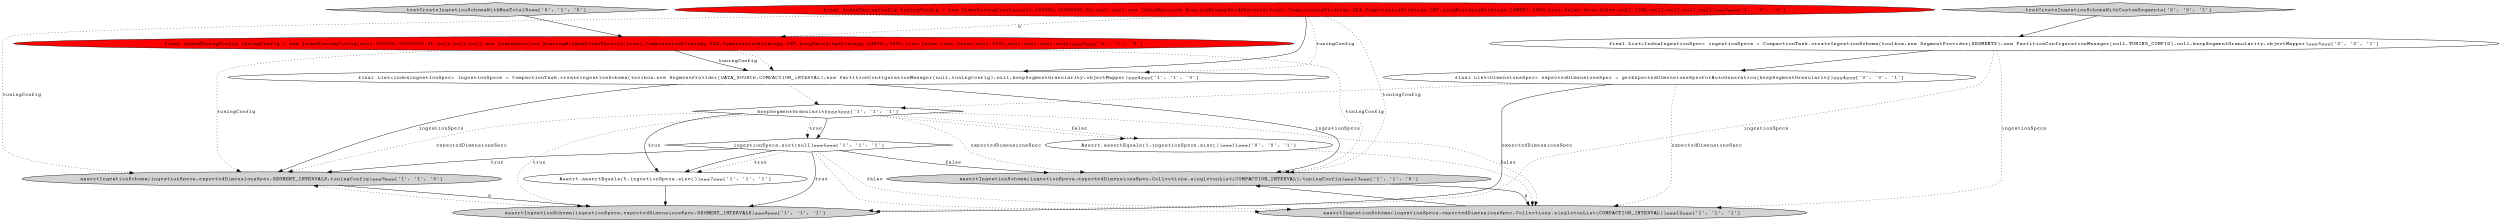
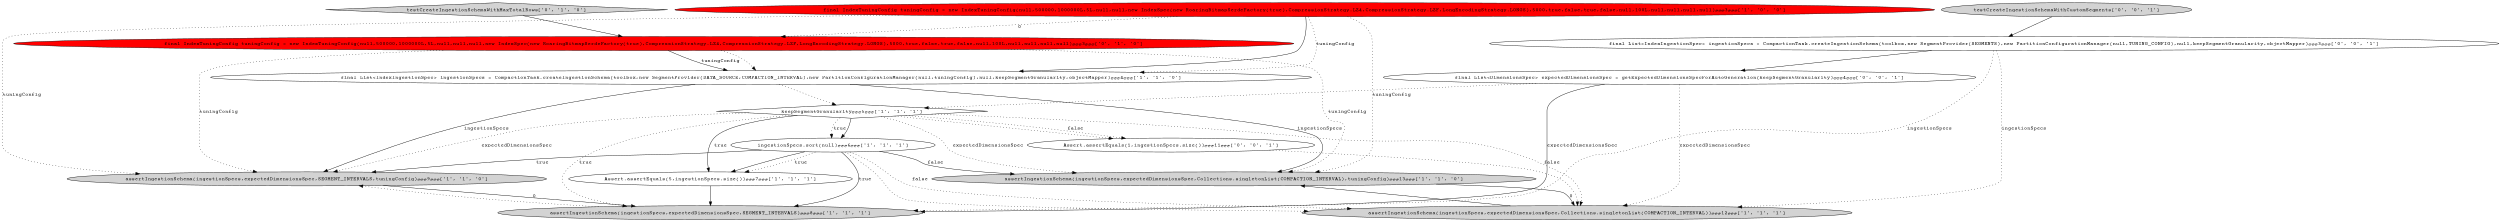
node "testCreateIngestionSchemaWithCustomSegments['0', '0', '1']": shape diamond -> ellipse
node "ingestionSpecs.sort(null)@@@6@@@['1', '1', '1']": shape diamond -> ellipse
